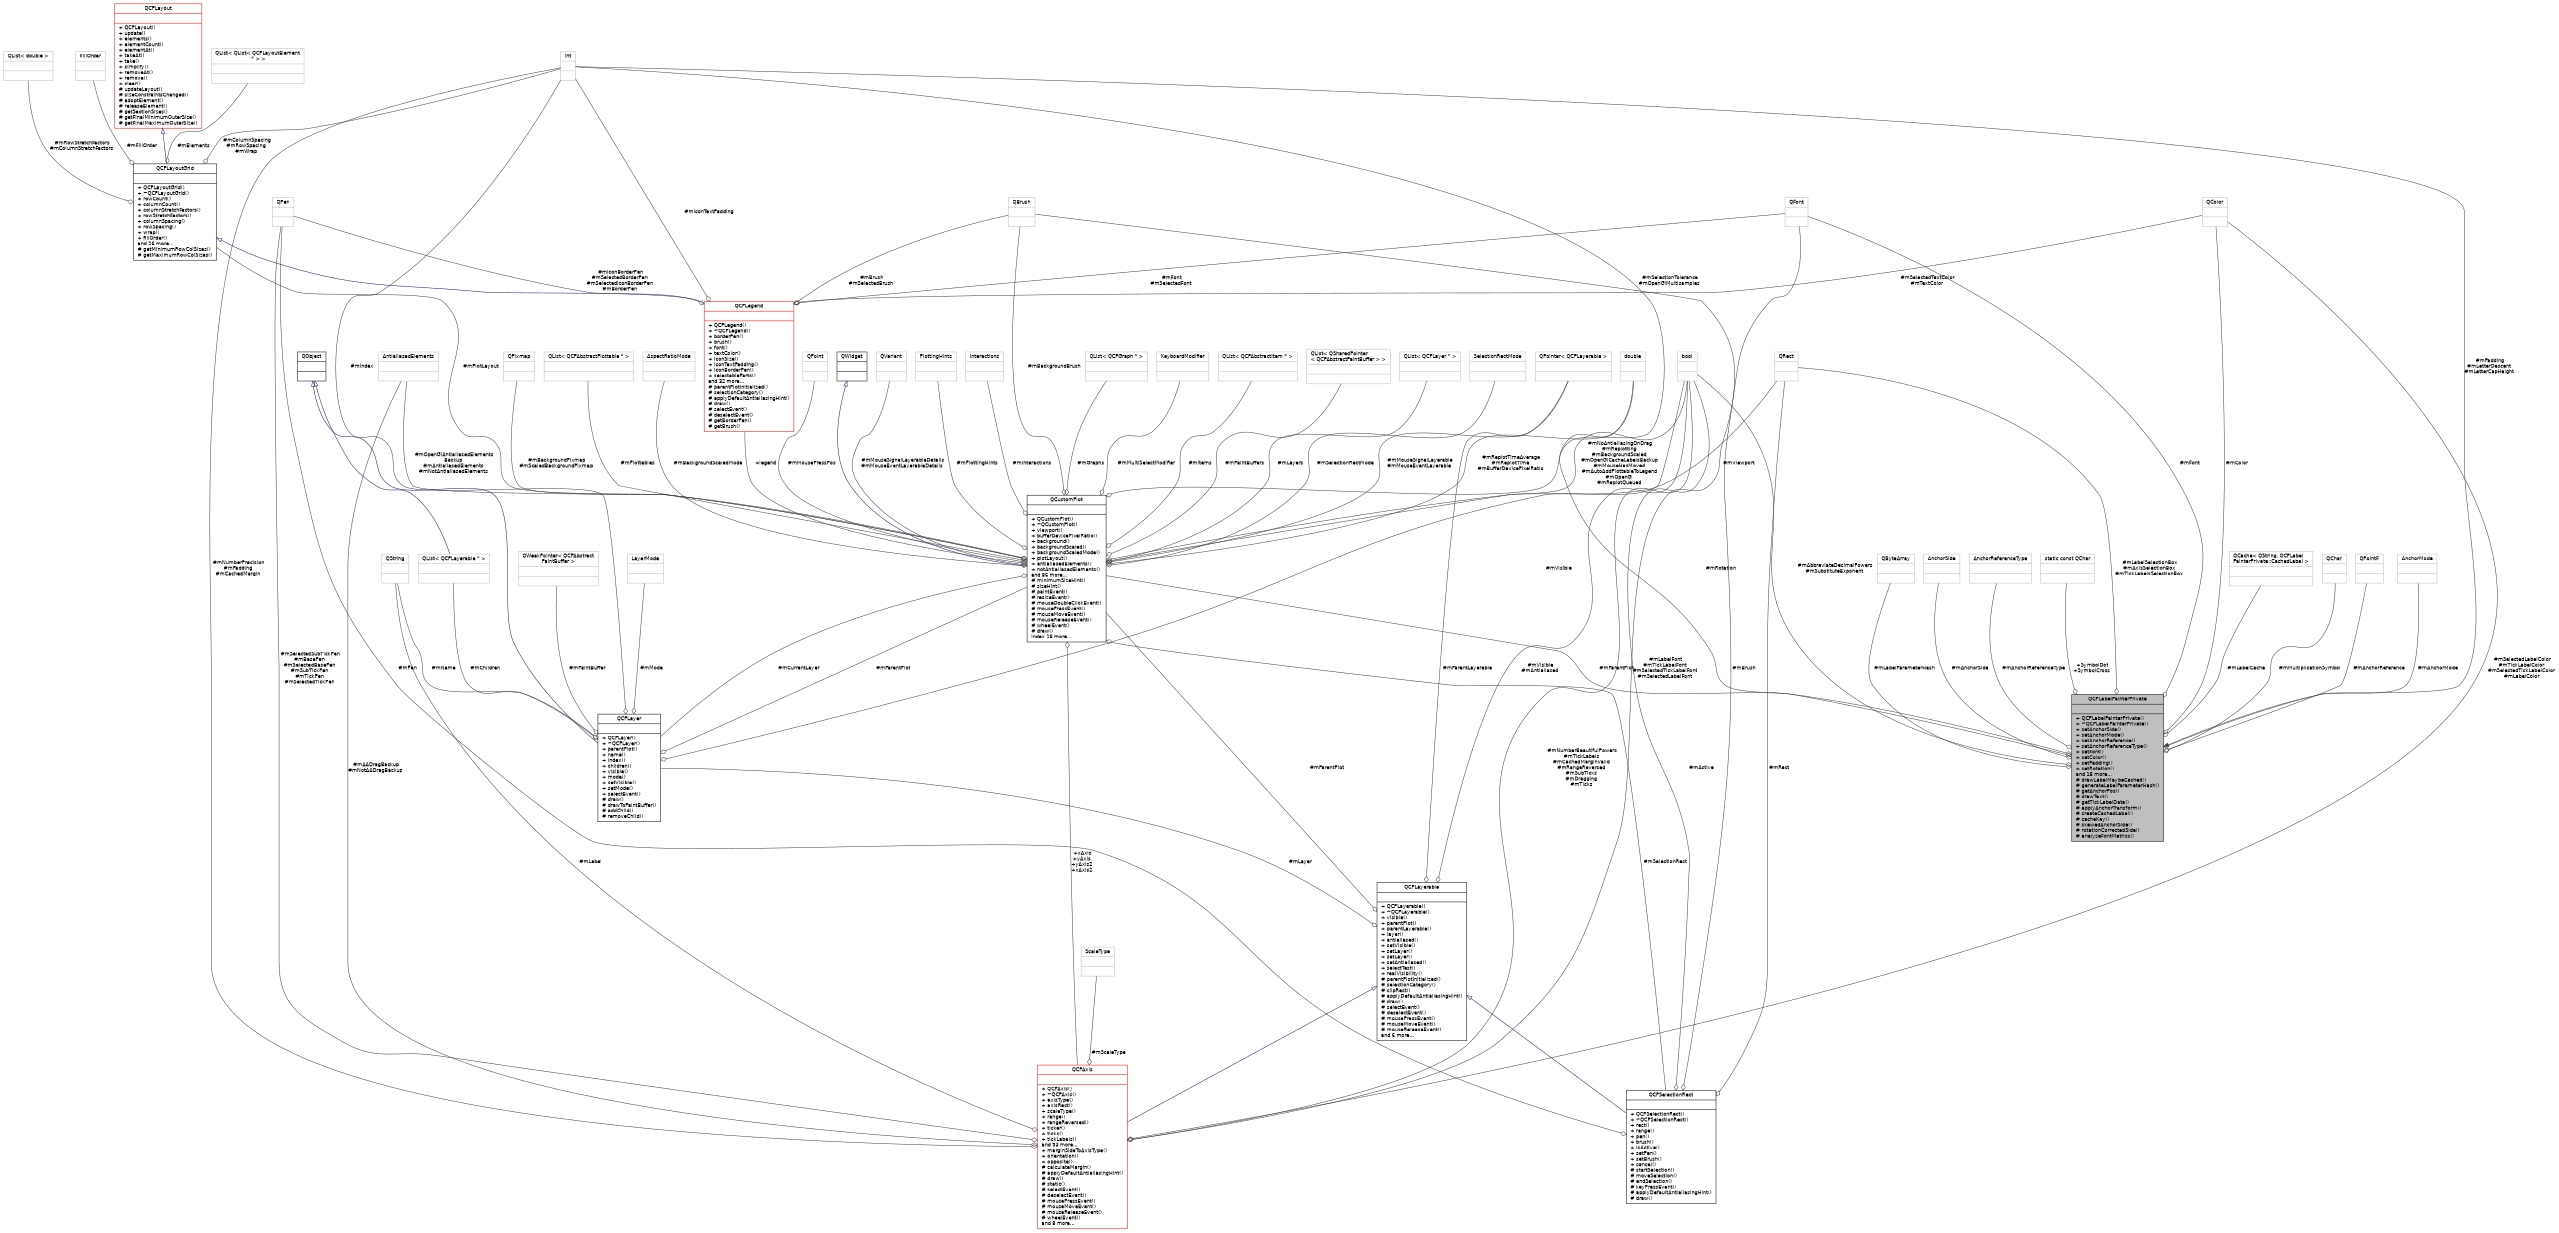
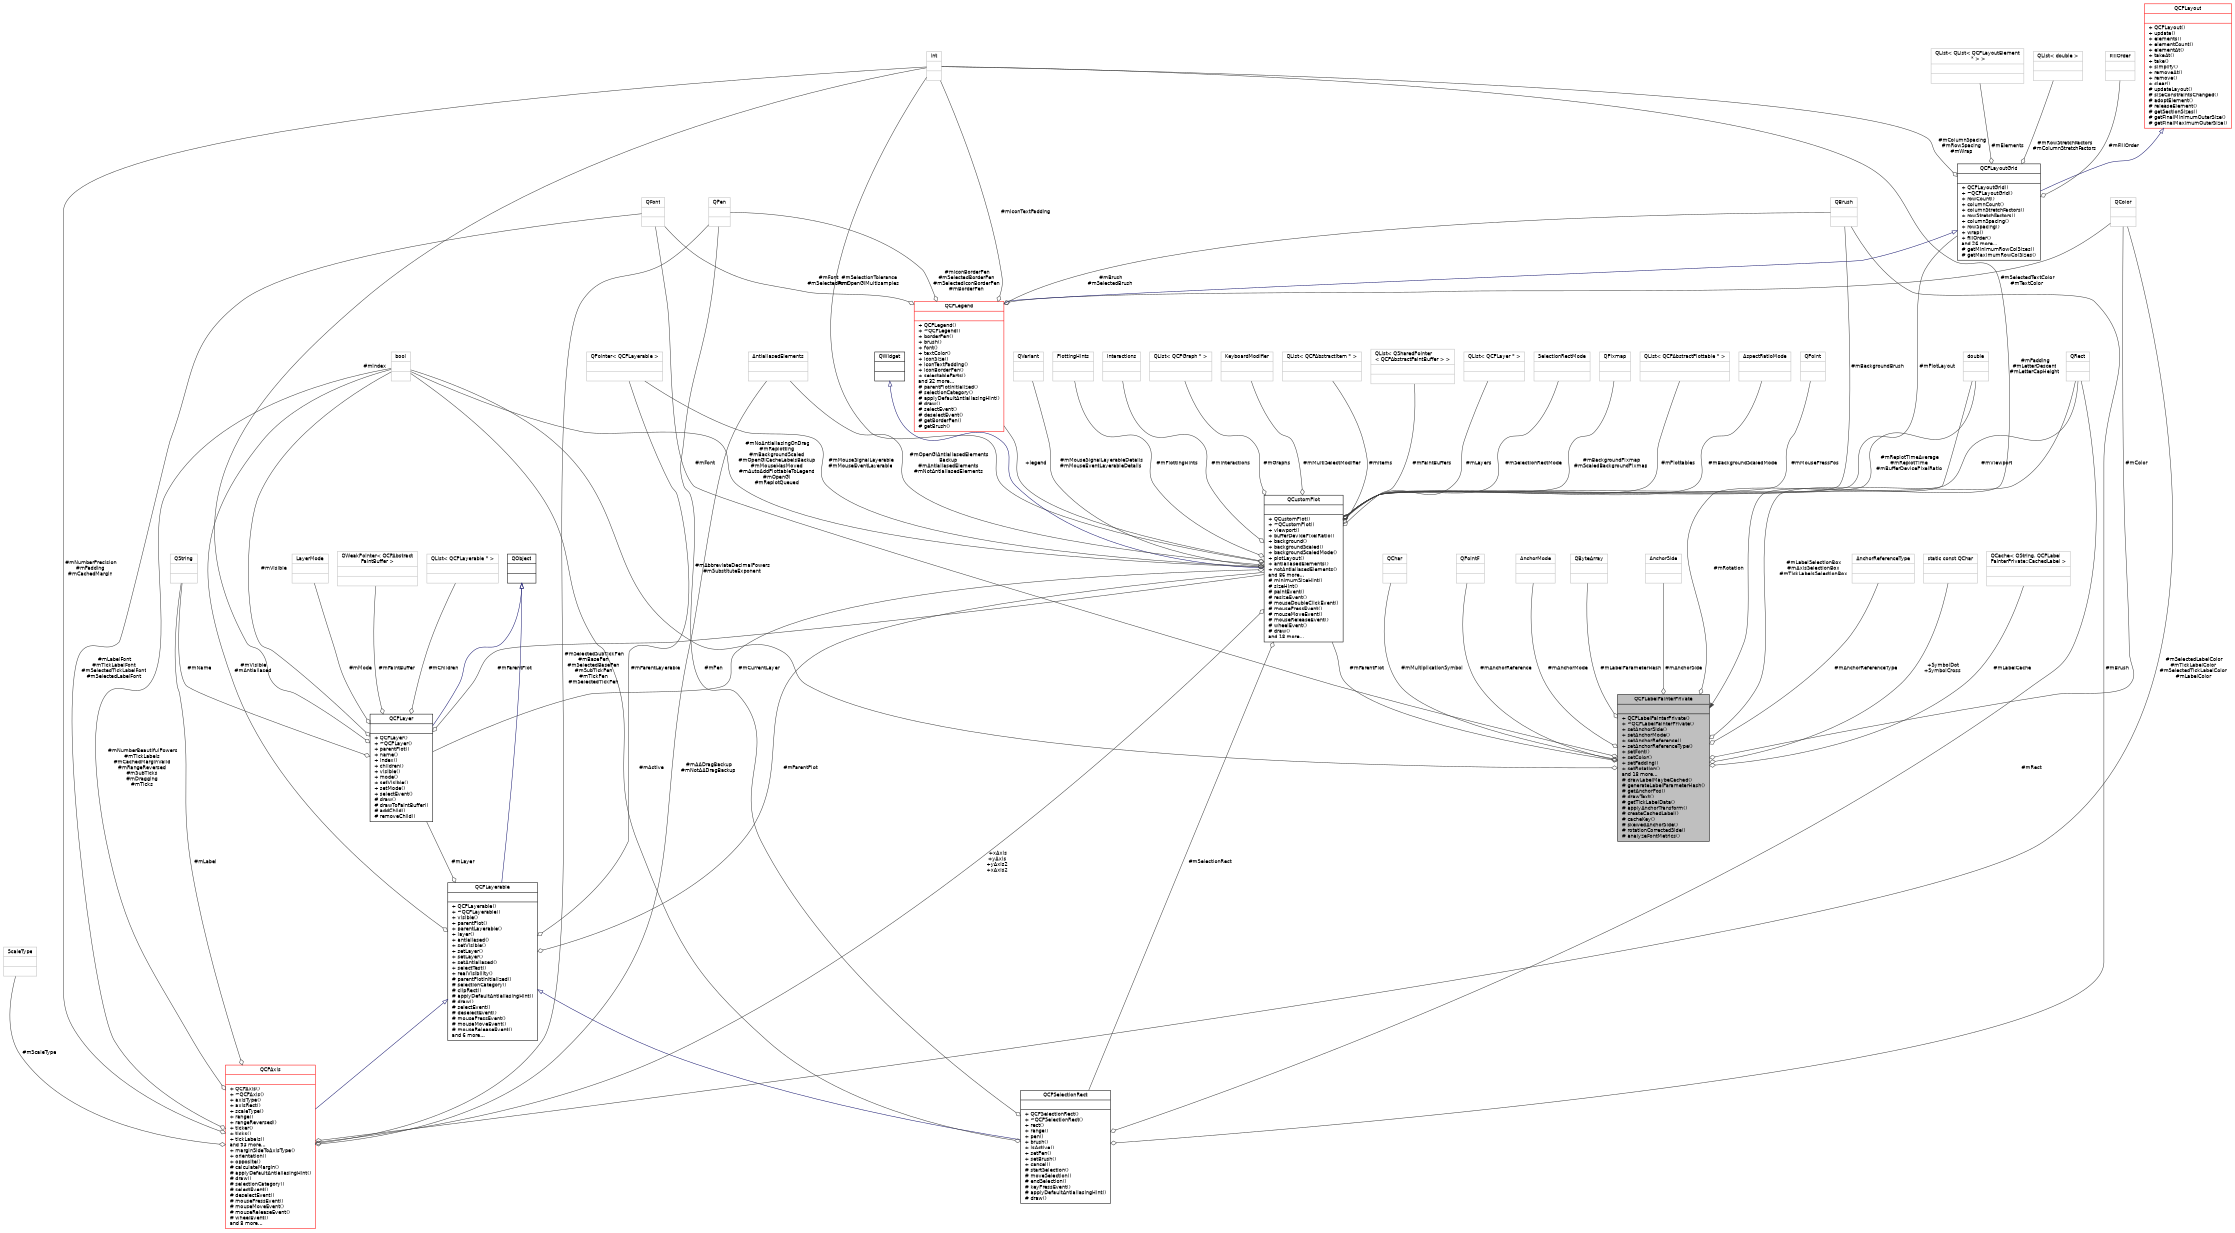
edge "QList< QCPLayerable * >" -> "QObject": now "QCPLayerable" -> "QObject"
node "QCustomPlot": text "index 18 more..." -> "and 18 more..."
node "QCPAxis": text "# static()" -> "# selectionCategory()"
